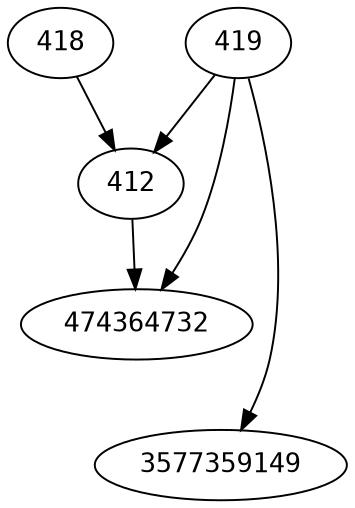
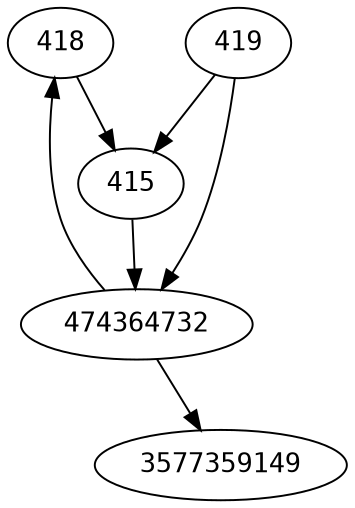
node "412": label "412" -> "415"
edge "474364732" -> "418": added
edge "419" -> "3577359149": now "474364732" -> "3577359149"
